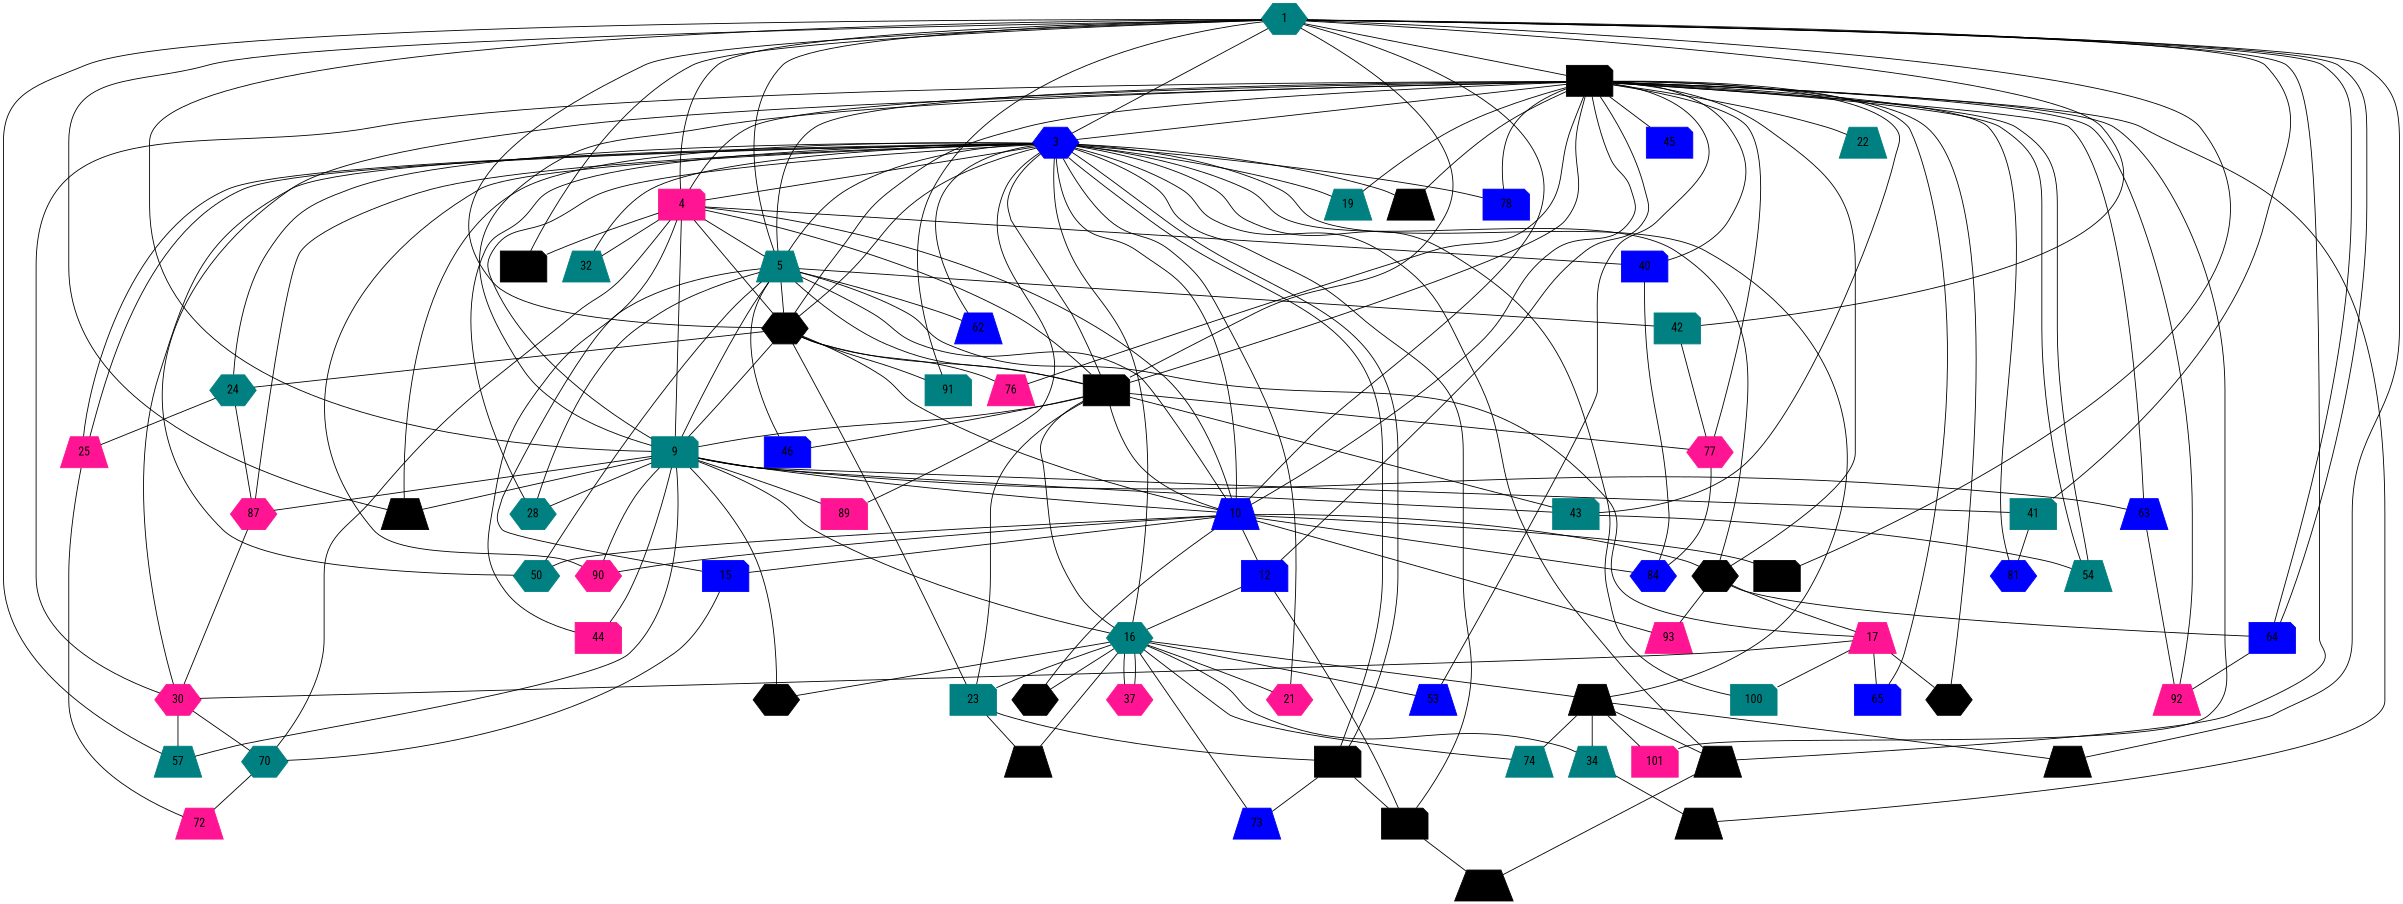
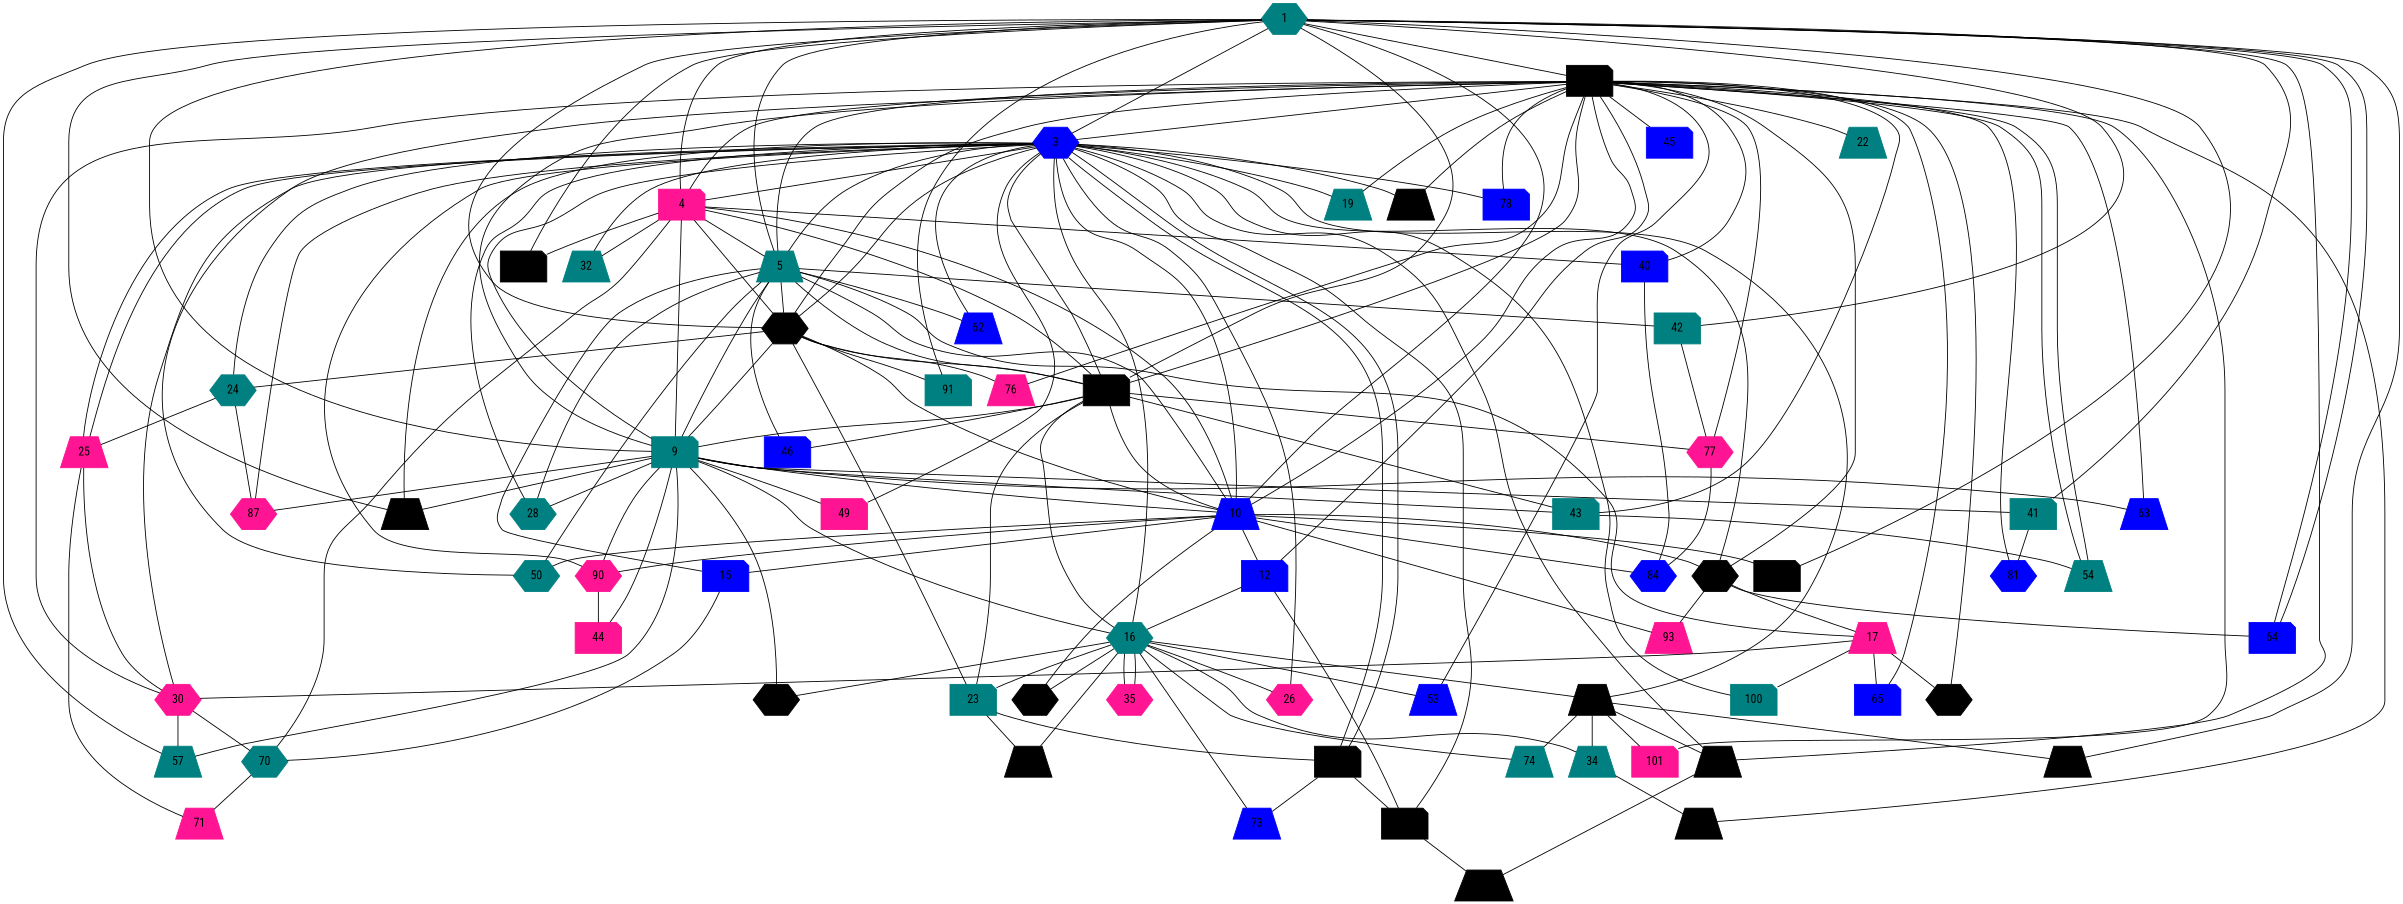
edge "4" -- "44": now "90" -- "44"
node "89": label "89" -> "49"
edge "87" -- "30": now "25" -- "30"
node "37": label "37" -> "35"
node "21": label "21" -> "26"
node "92": removed
node "72": label "72" -> "71"
